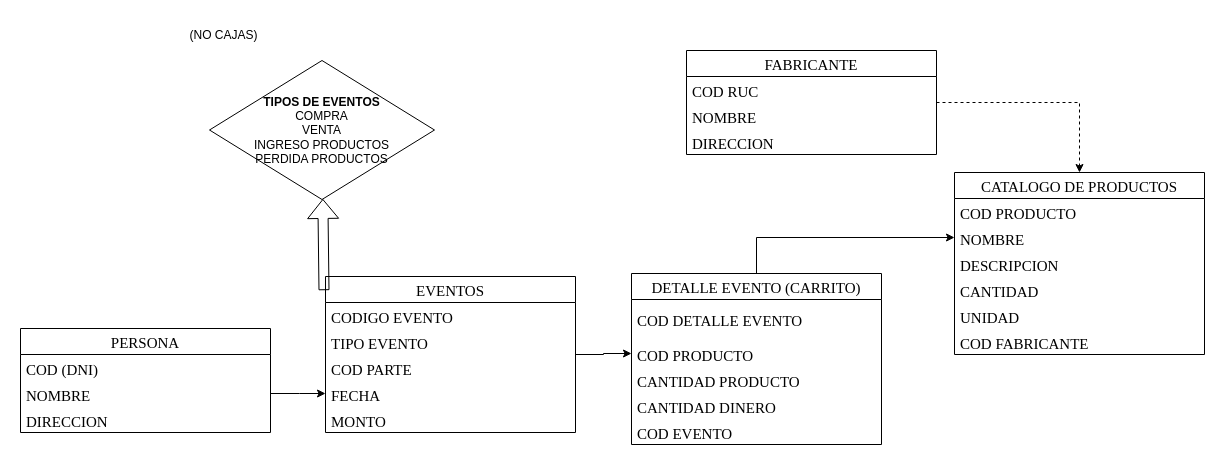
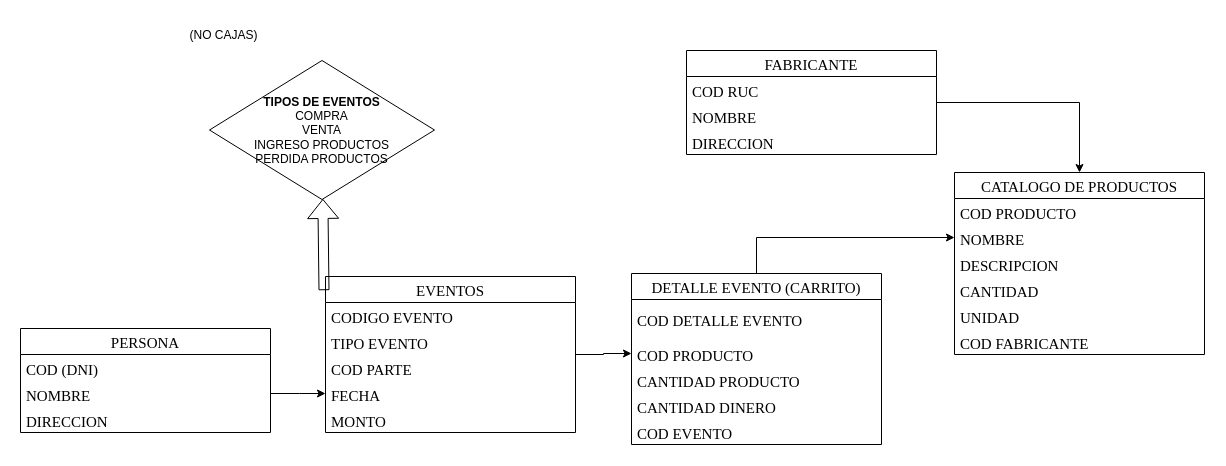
edge "FABRICANTE" -> "CATALOGO DE PRODUCTOS": style dashed -> solid
